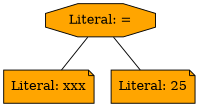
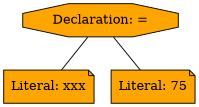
node "Literal: =": label "Literal: =" -> "Declaration: ="
node "Literal: 25": label "Literal: 25" -> "Literal: 75"
